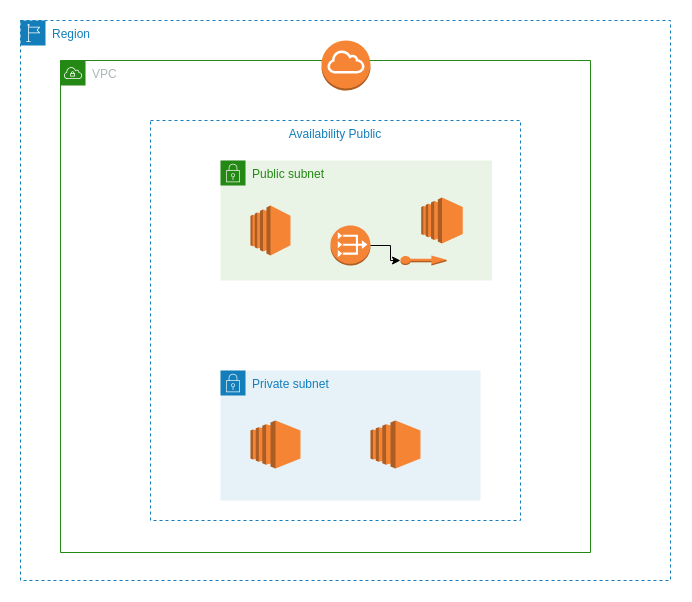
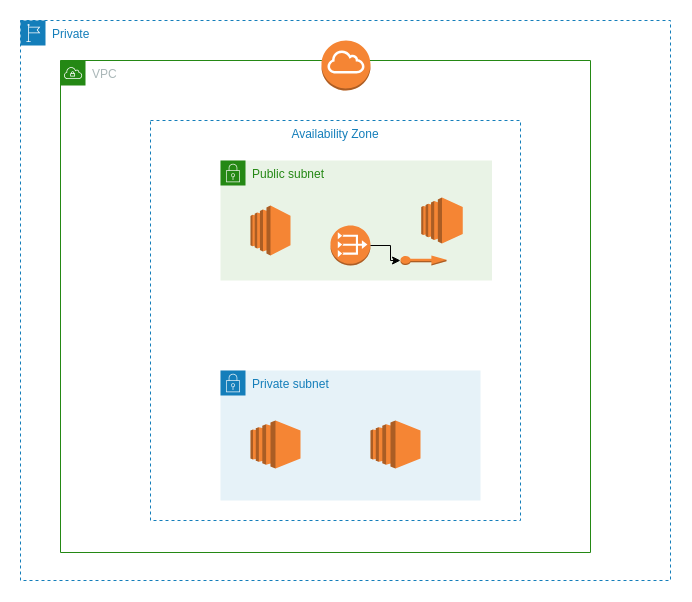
node "Region": label "Region" -> "Private"
node "Availability Public": label "Availability Public" -> "Availability Zone"
